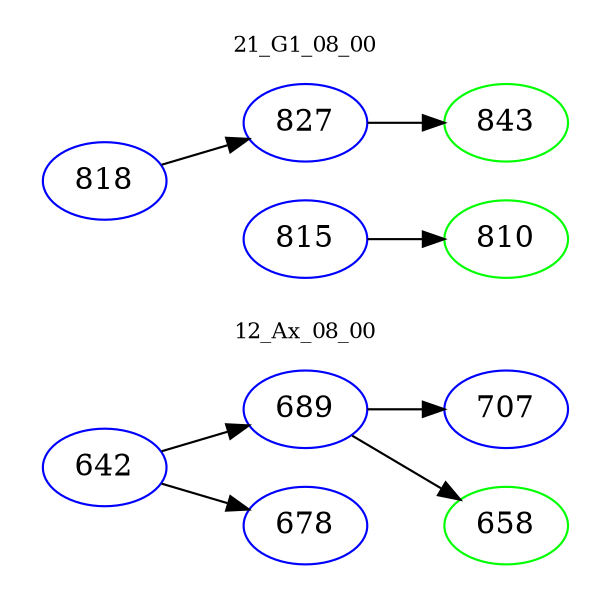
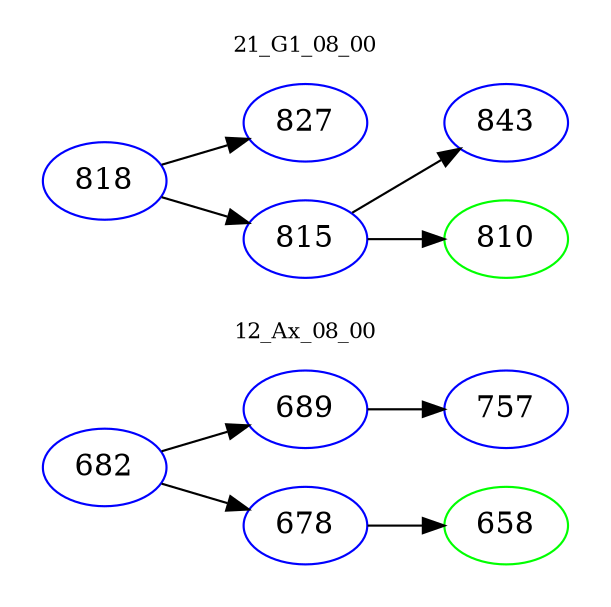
edge "827" -> "843": now "815" -> "843"
node "843": color green -> blue
edge "818" -> "815": added
node "707": label "707" -> "757"
edge "689" -> "658": now "678" -> "658"
node "642": label "642" -> "682"
